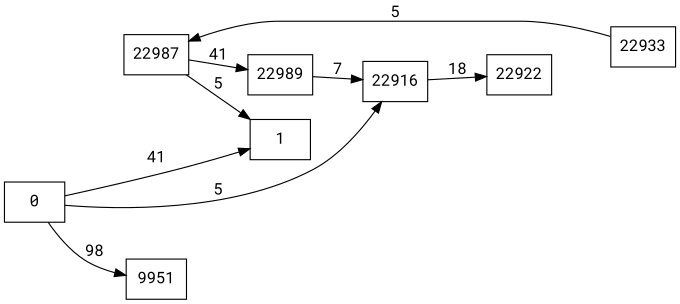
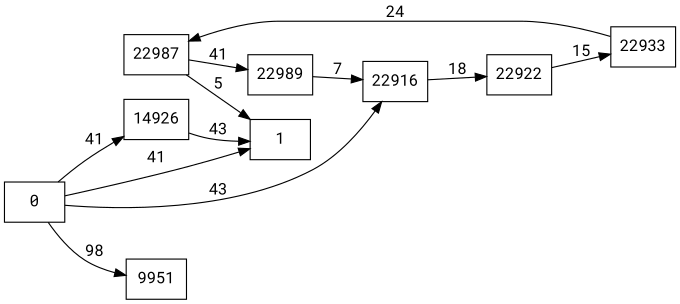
edge "22933" -> "22987": label "5" -> "24"
edge "22922" -> "22933": added, label "15"
node "14926": added
edge "0" -> "22916": label "5" -> "43"
